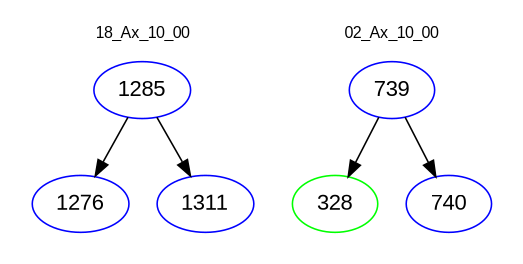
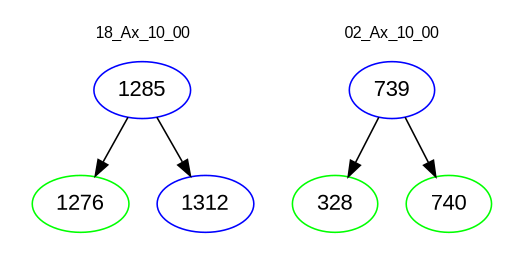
node "1276": color blue -> green
node "1311": label "1311" -> "1312"
node "740": color blue -> green
